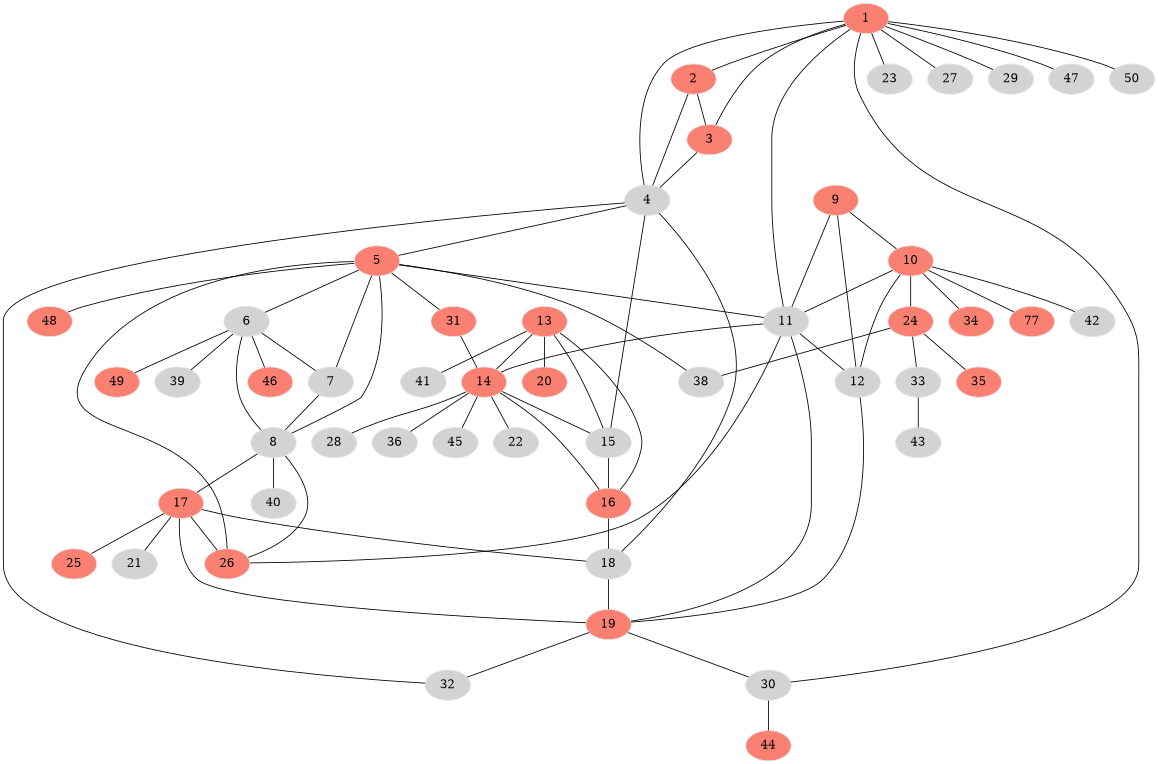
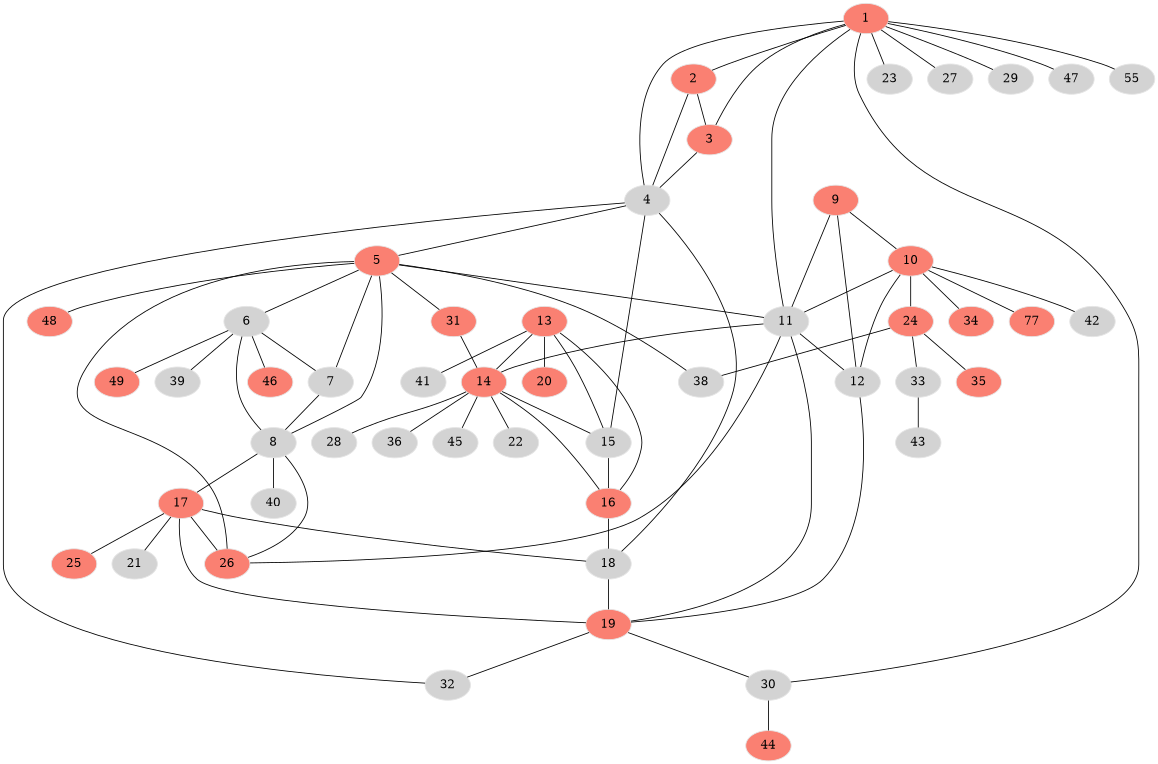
node "50": label "50" -> "55"
